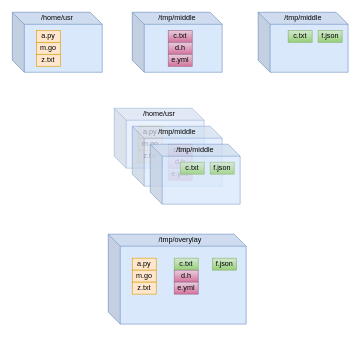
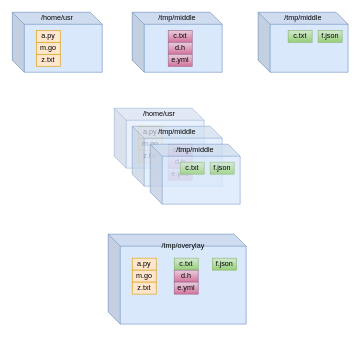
node "/tmp/overylay": moved (180, 240) -> (183, 246)
